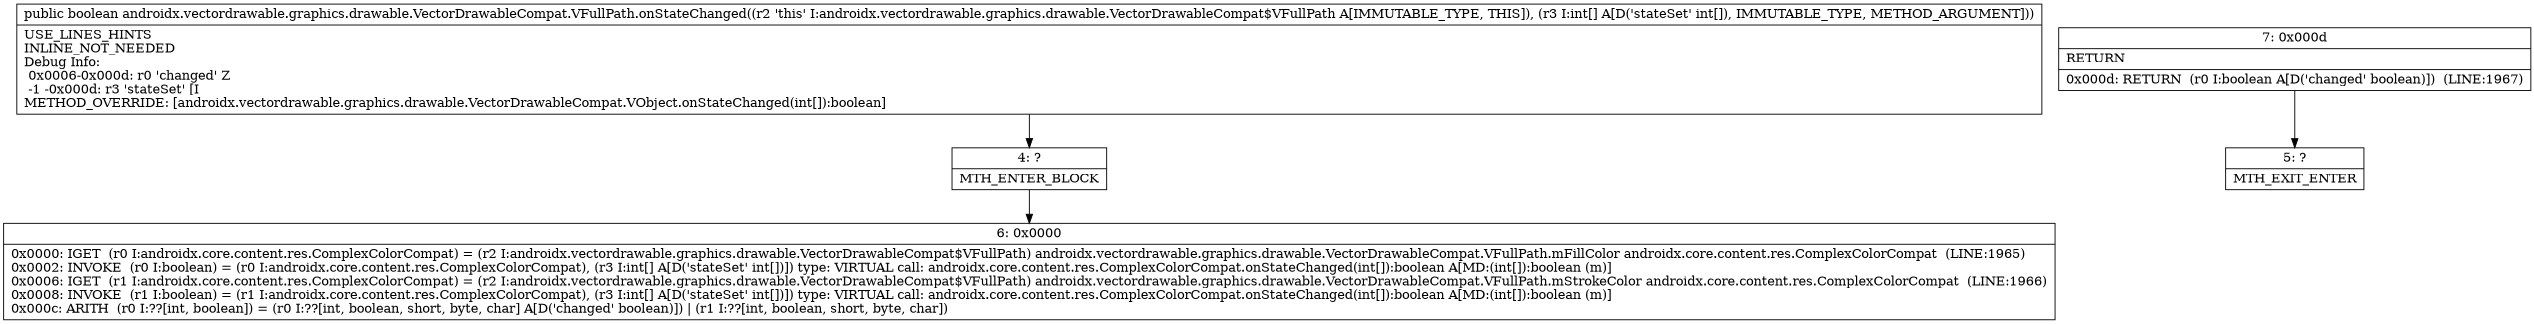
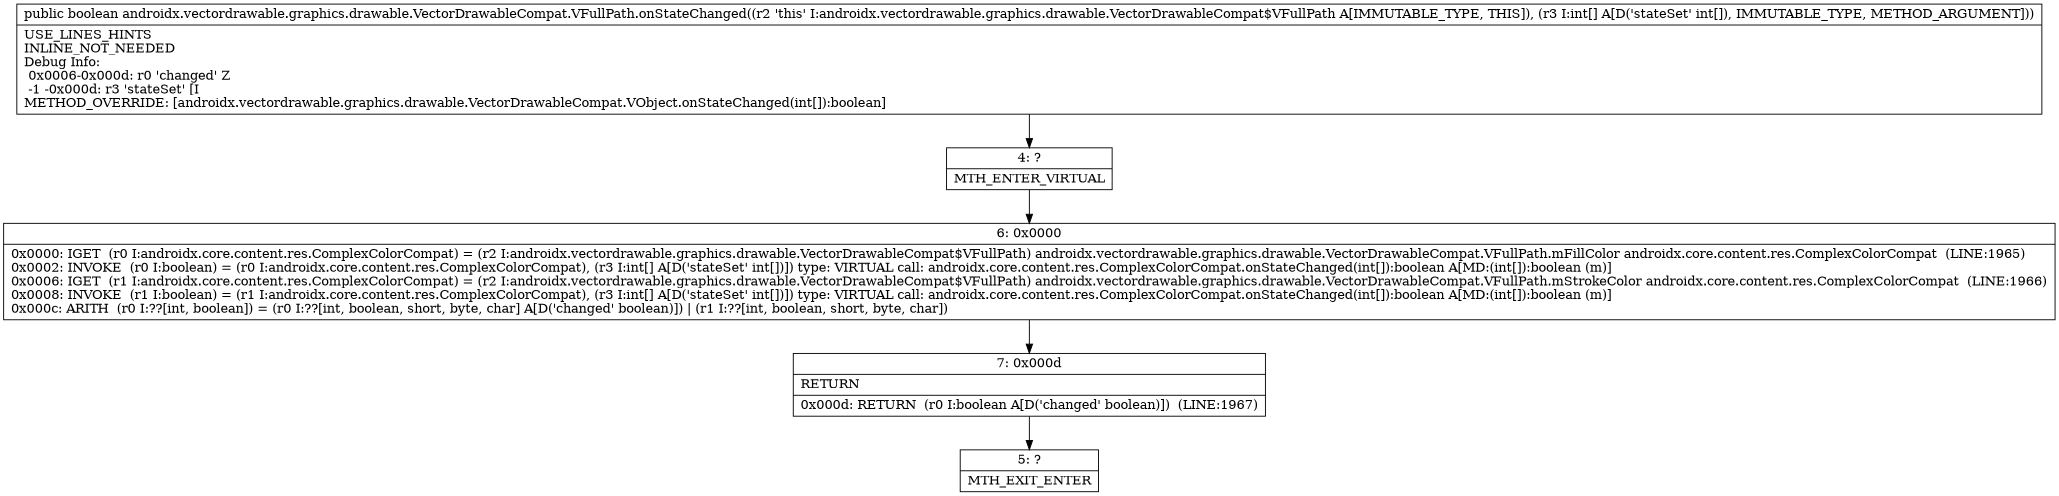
node "4: ?": text "MTH_ENTER_BLOCK" -> "MTH_ENTER_VIRTUAL"
edge "6: 0x0000" -> "7: 0x000d": added
